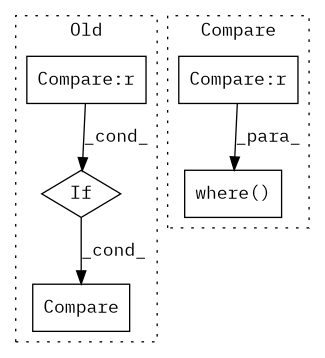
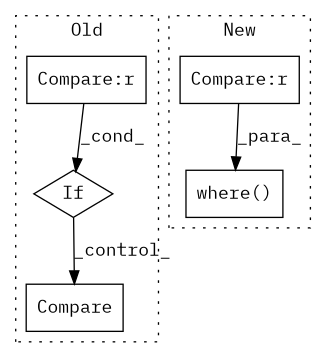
cluster "Compare": label "Compare" -> "New"
edge "If" -> "Compare": label "_cond_" -> "_control_"
